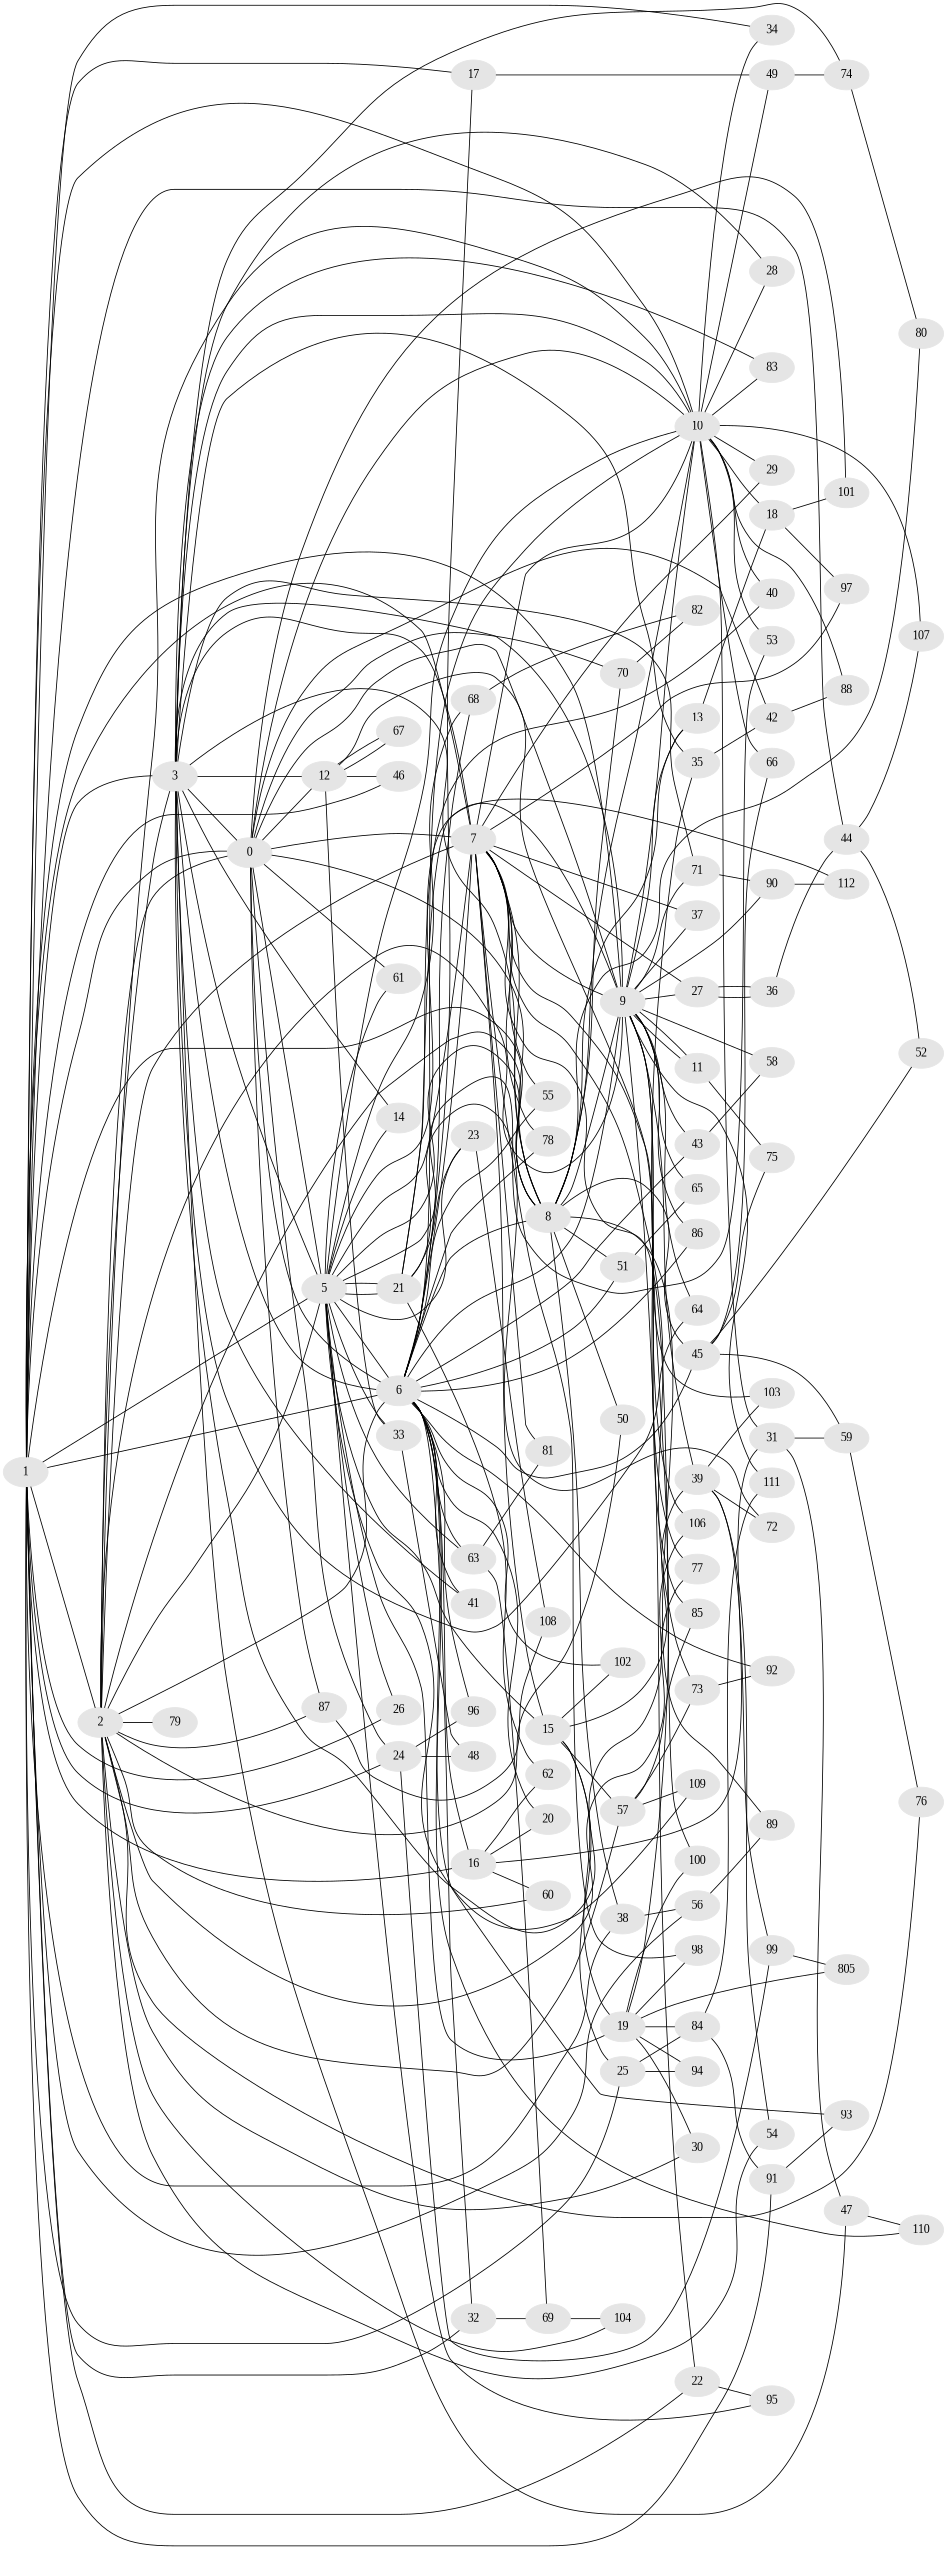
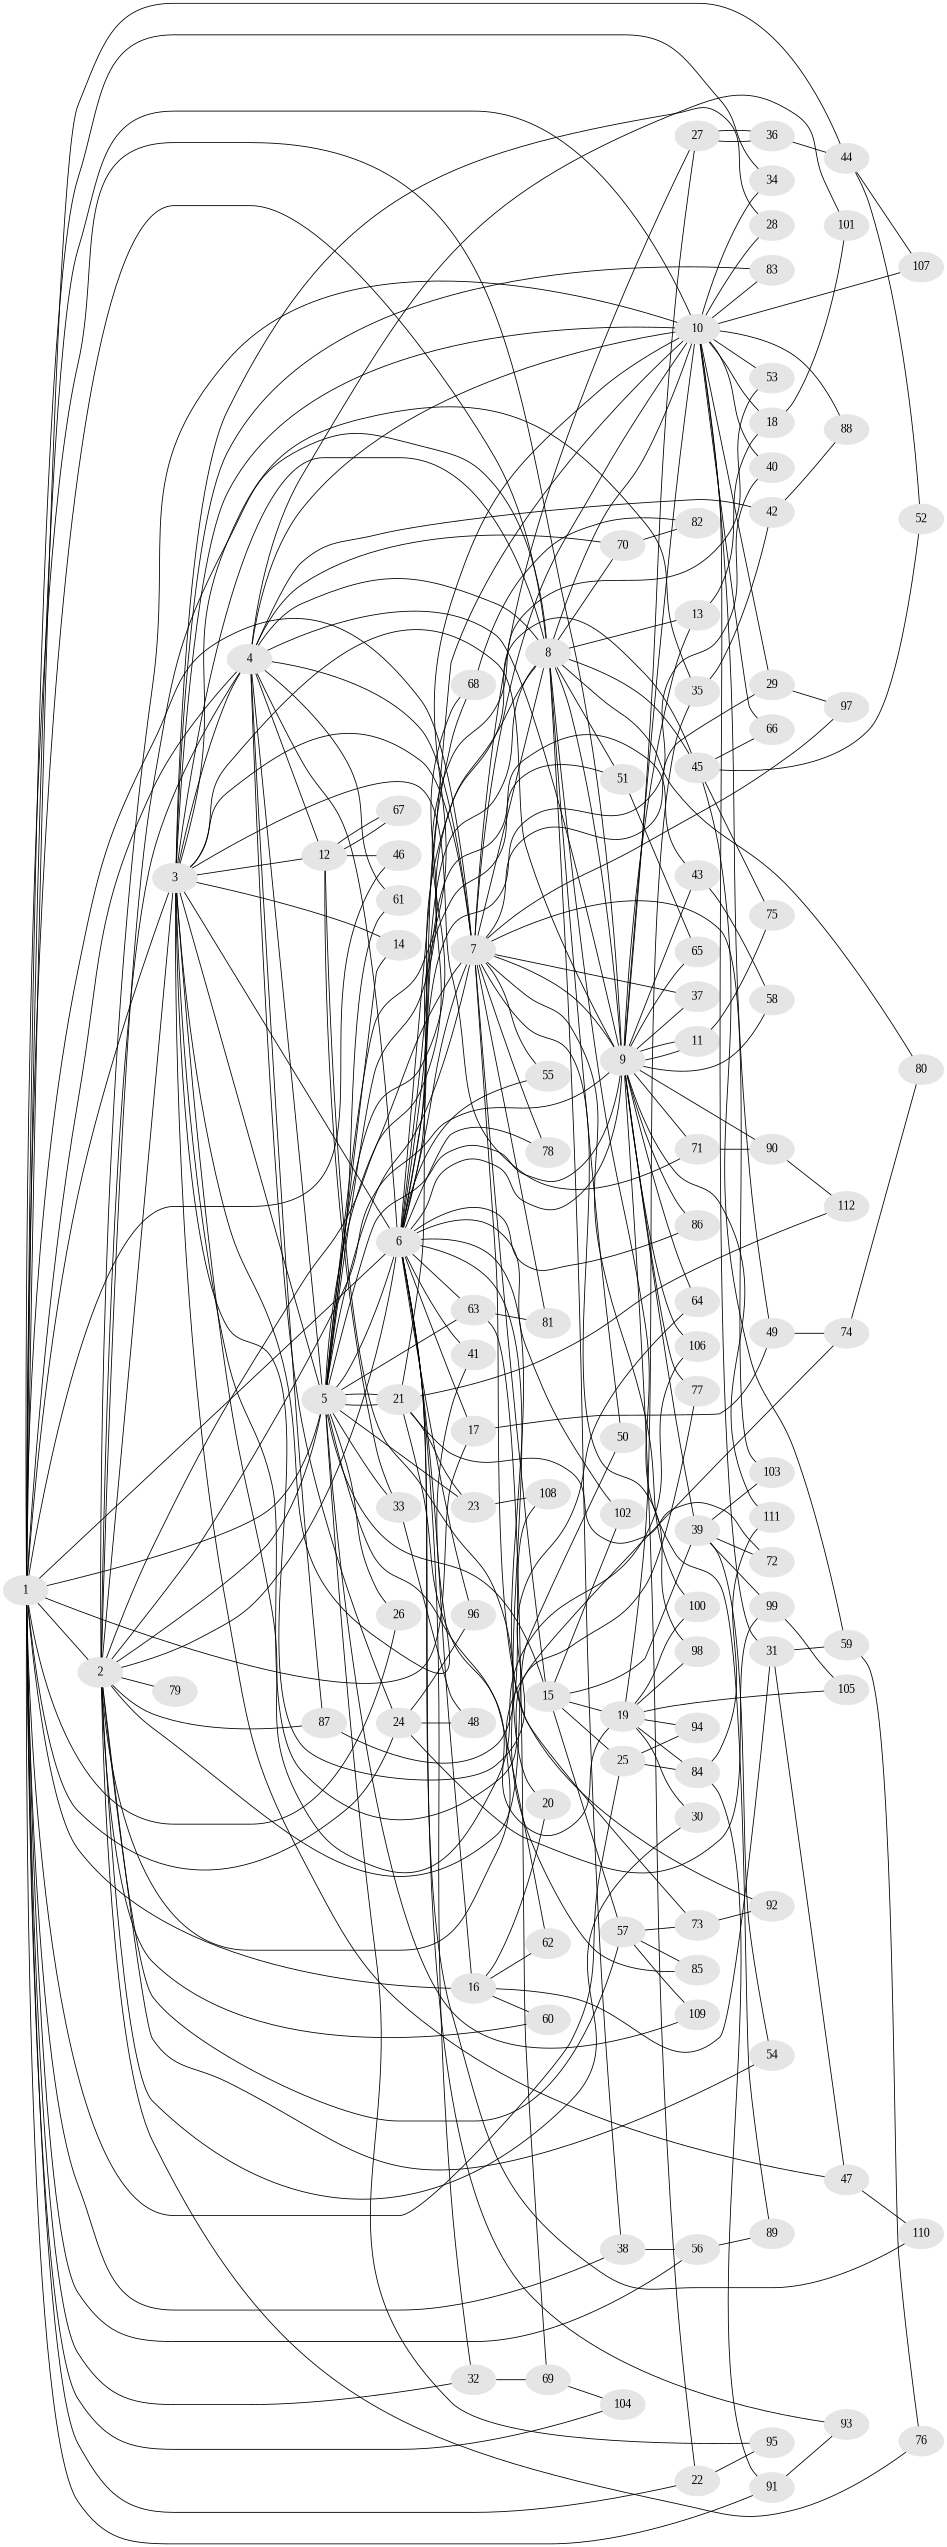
edge "18" -- "97": now "29" -- "97"
node "0": label "0" -> "4"
node "805": label "805" -> "105"
edge "2" -- "104": now "1" -- "104"
